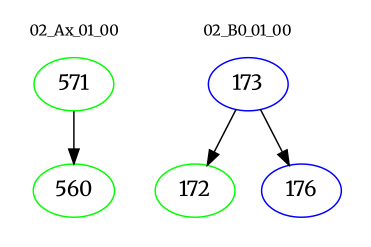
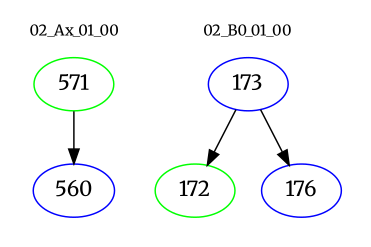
node "560": color green -> blue
